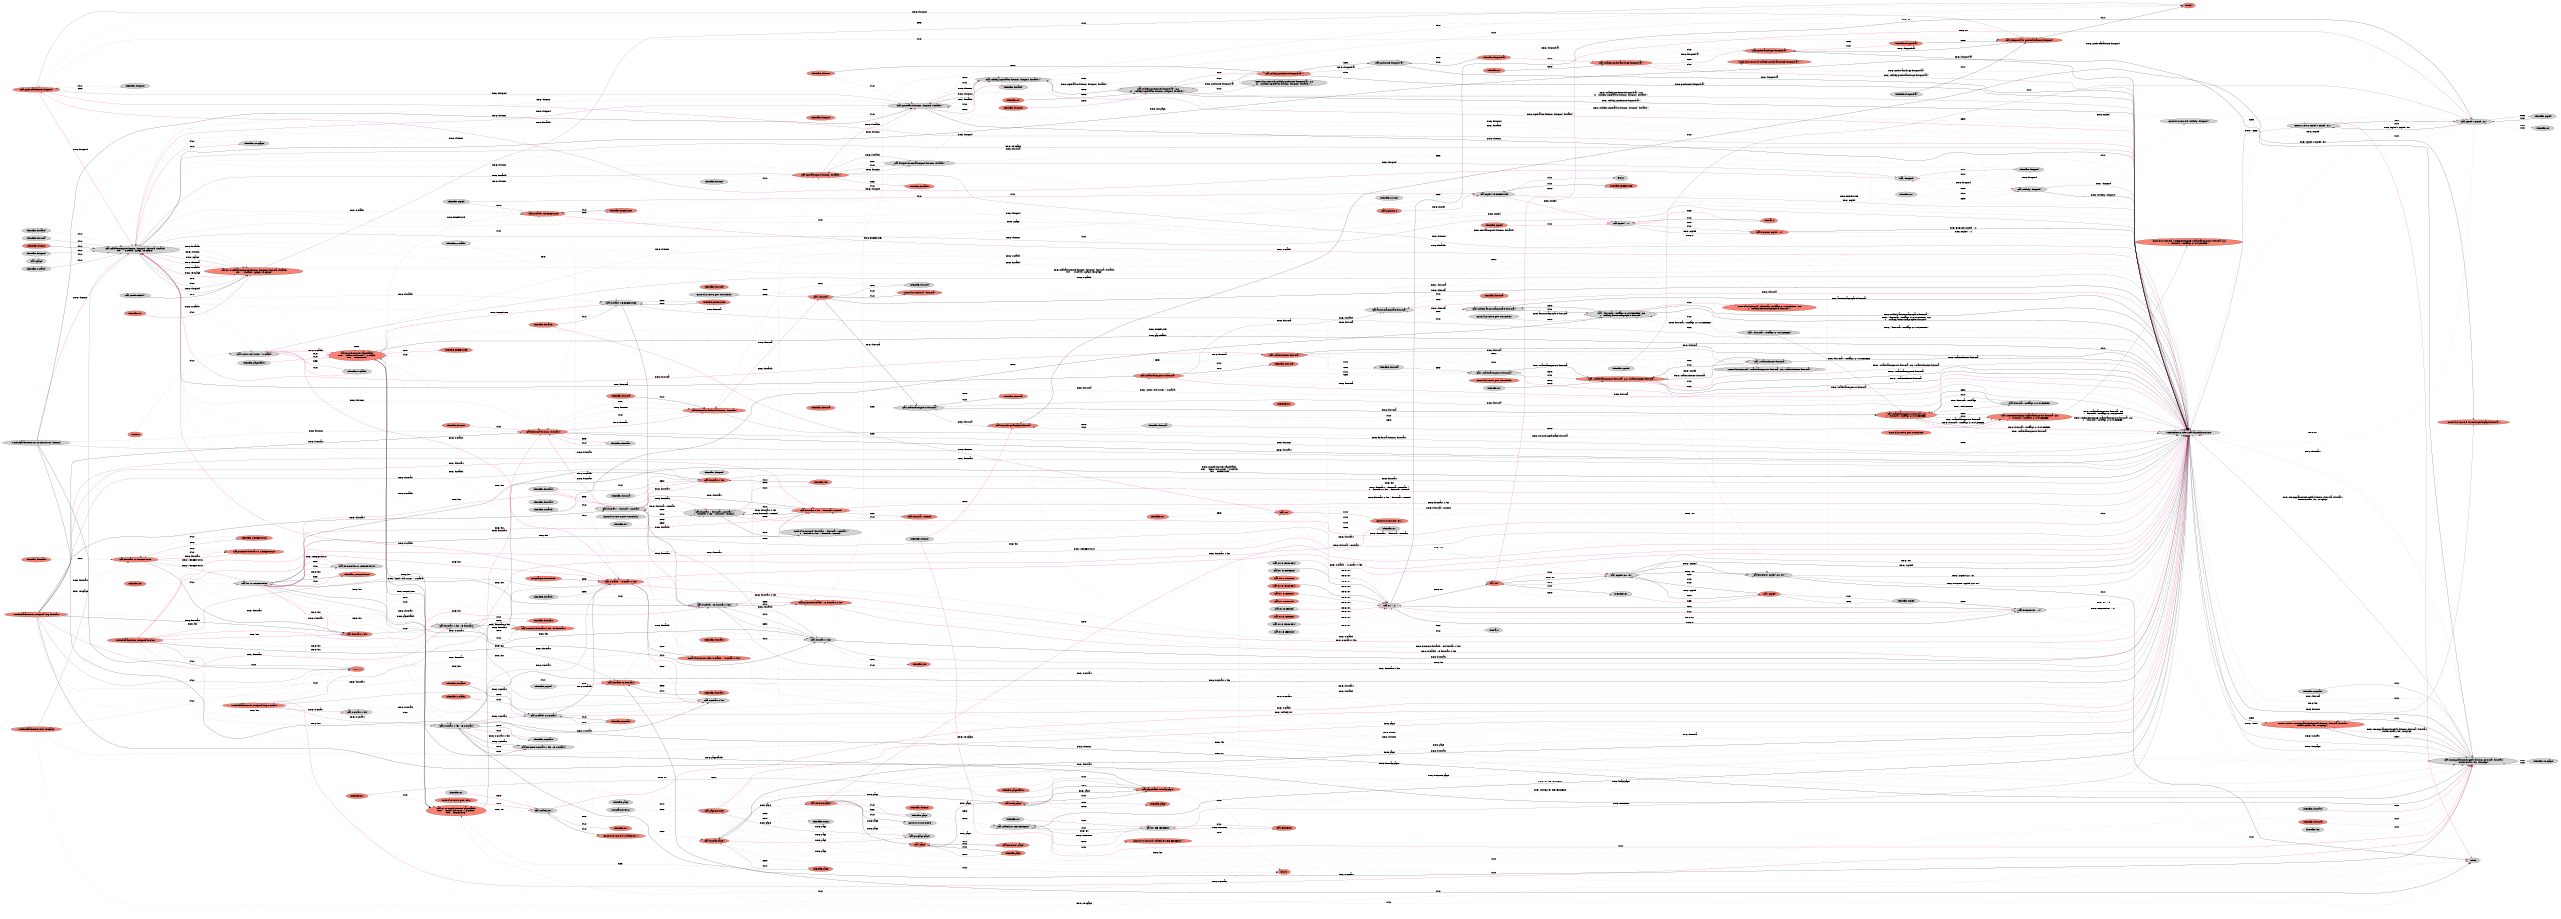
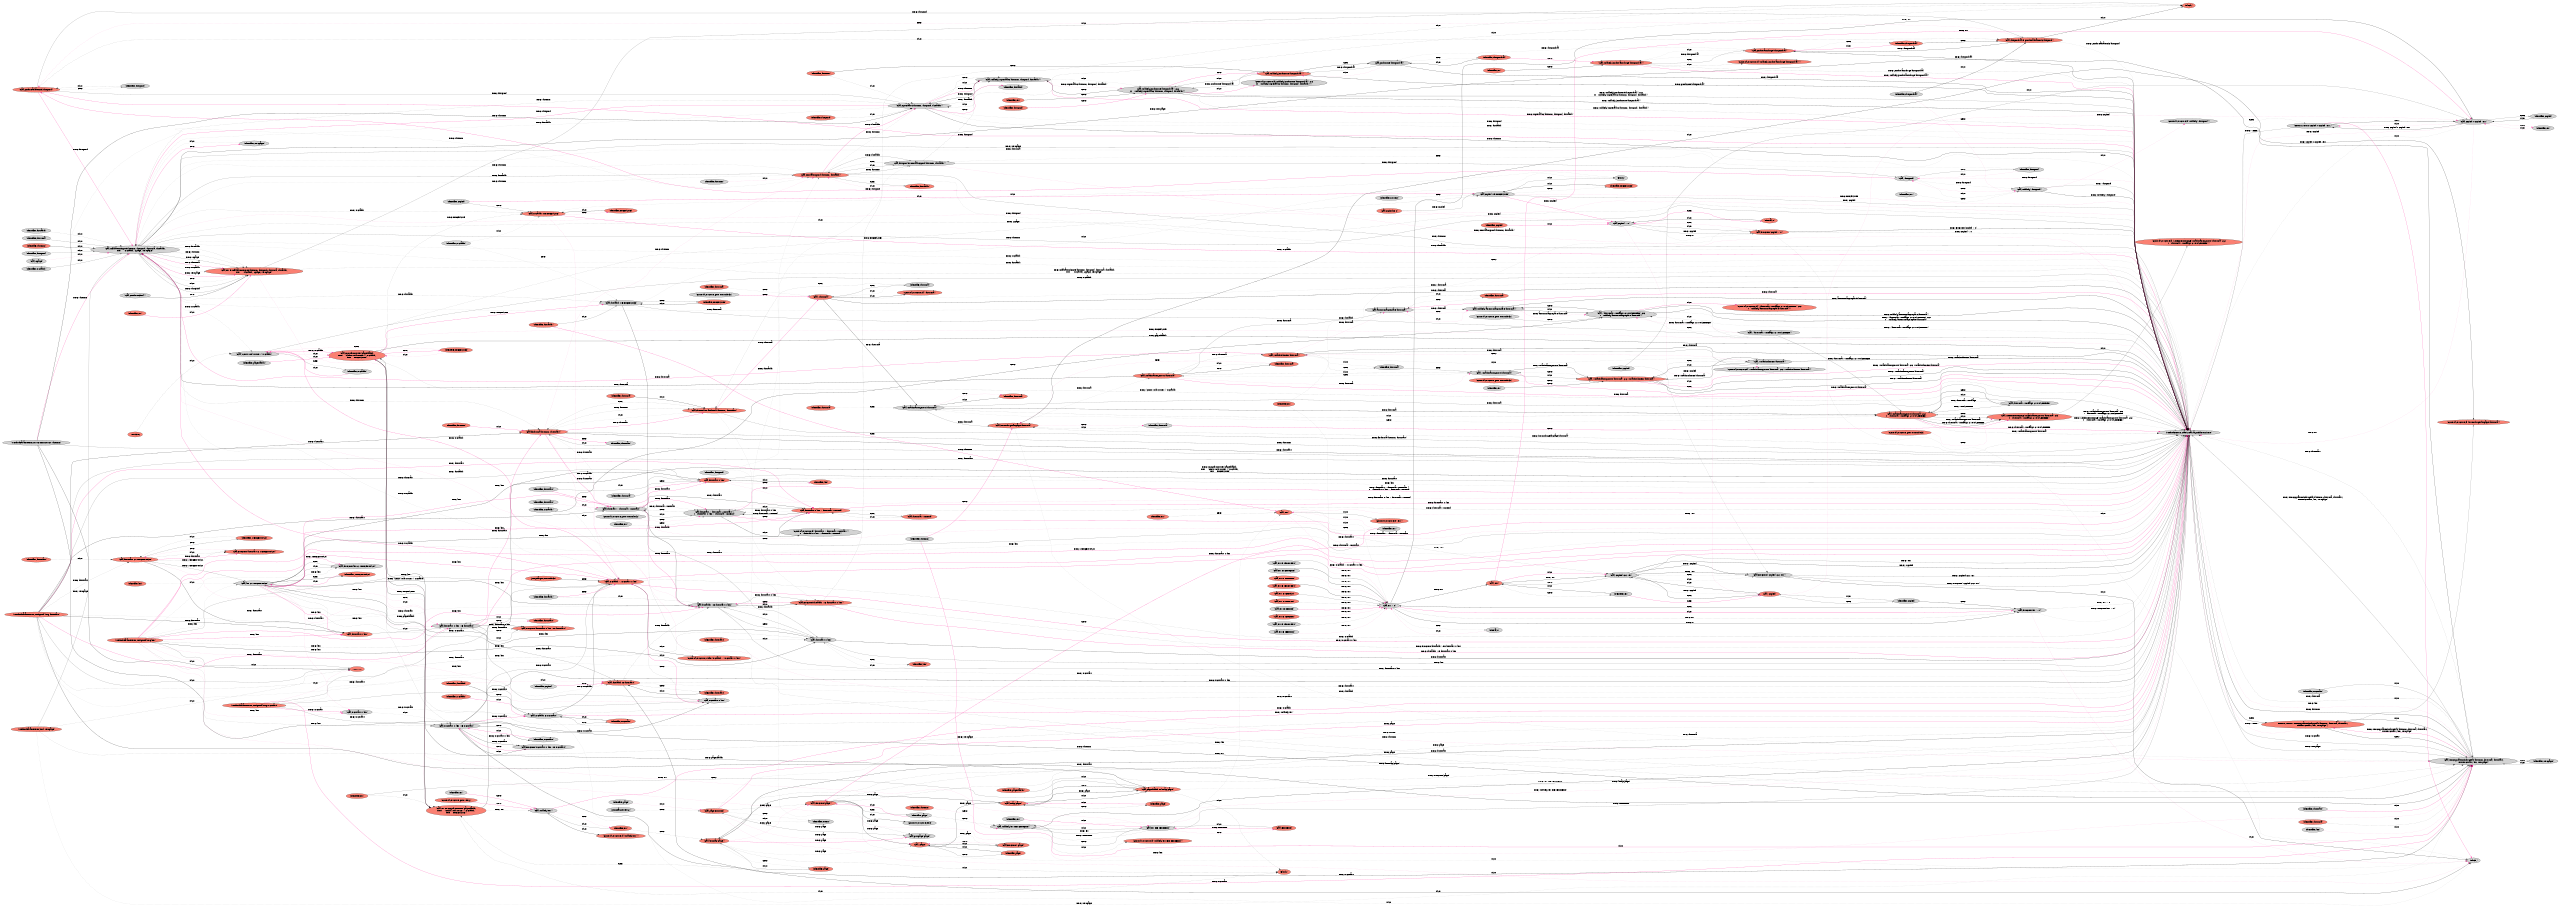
edge "(MethodParameterIn,struct mm_struct *dst_mm)" -> "(Call,find_vma(dst_mm, dst_start))": removed, label "DDG: dst_mm"
